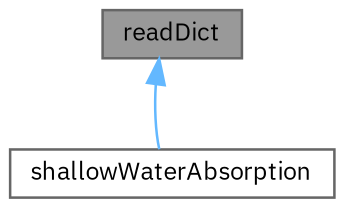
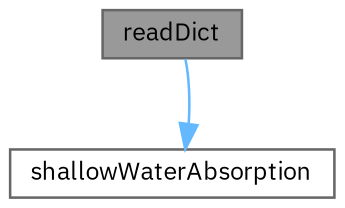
edge "shallowWaterAbsorption" -> "readDict": reversed
